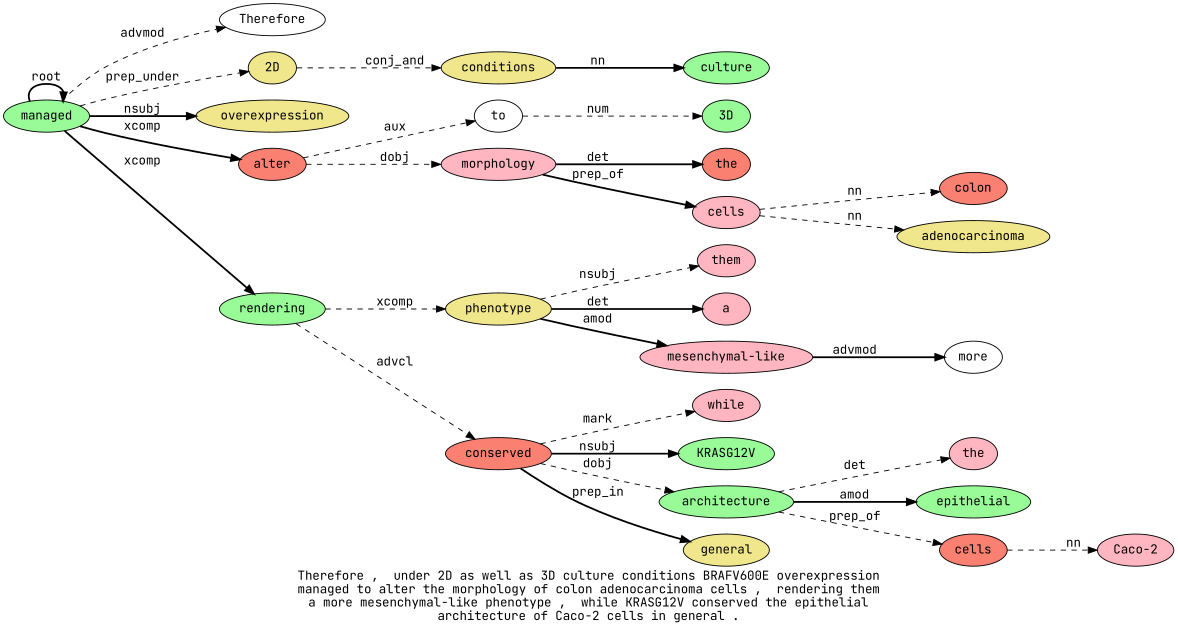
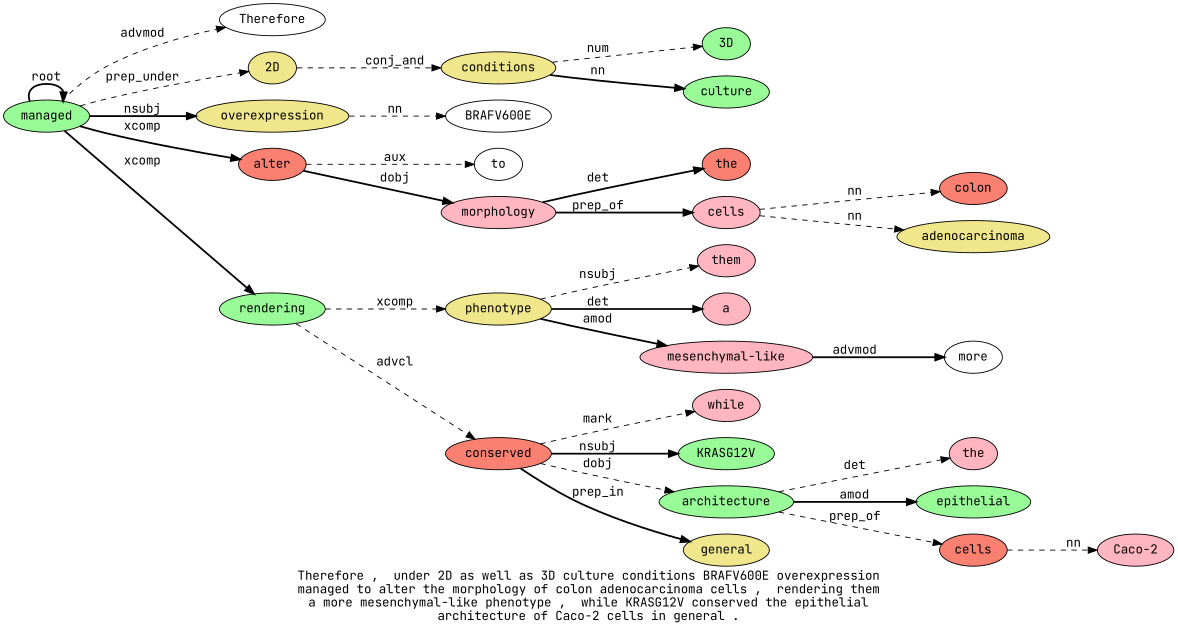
node "BRAFV600E": added
edge "to" -> "3D": now "conditions" -> "3D"
edge "alter" -> "morphology": style dashed -> bold
